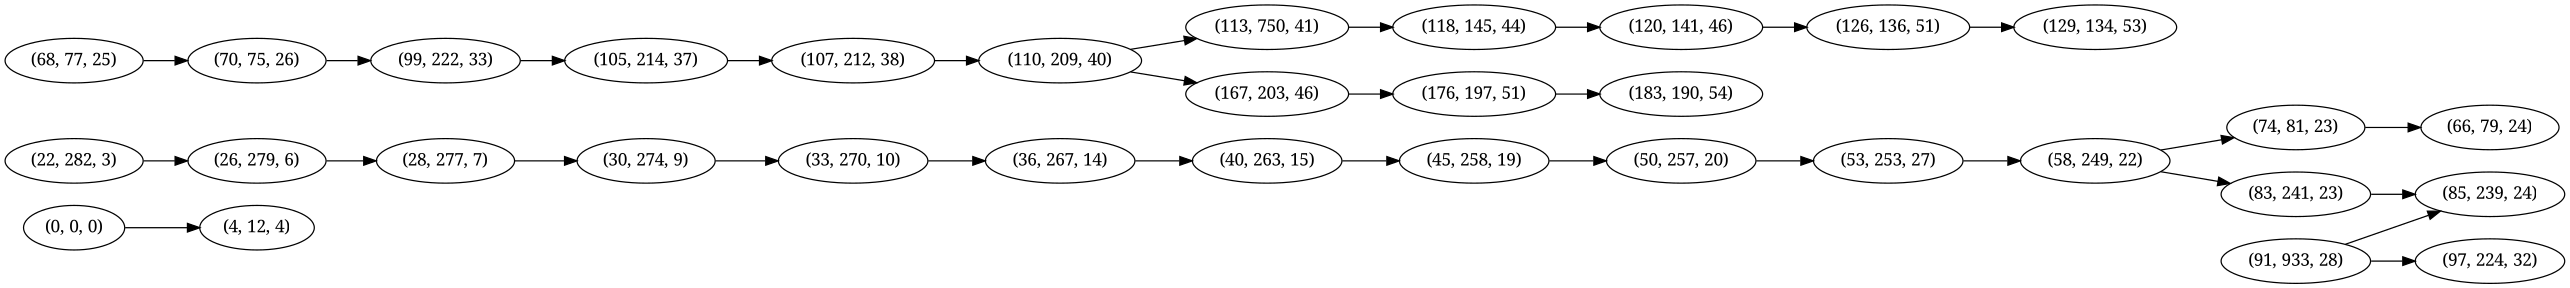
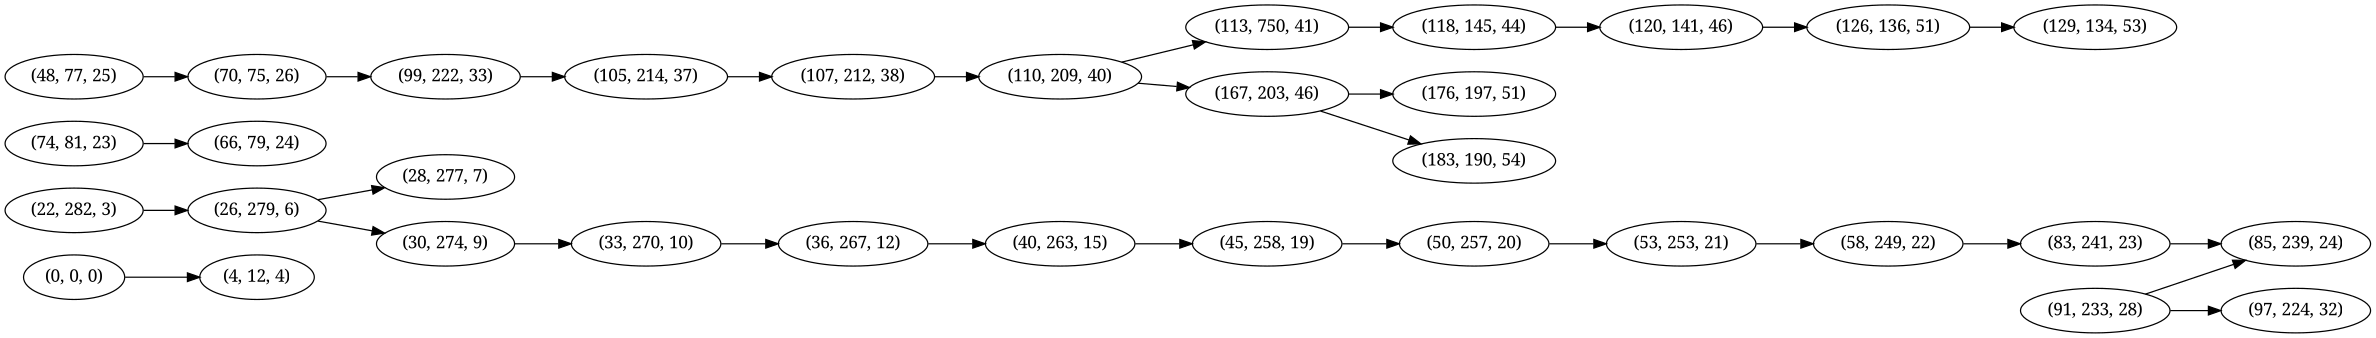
node "(68, 77, 25)": label "(68, 77, 25)" -> "(48, 77, 25)"
edge "(176, 197, 51)" -> "(183, 190, 54)": now "(167, 203, 46)" -> "(183, 190, 54)"
edge "(58, 249, 22)" -> "(74, 81, 23)": removed
edge "(28, 277, 7)" -> "(30, 274, 9)": now "(26, 279, 6)" -> "(30, 274, 9)"
node "(36, 267, 14)": label "(36, 267, 14)" -> "(36, 267, 12)"
node "(53, 253, 27)": label "(53, 253, 27)" -> "(53, 253, 21)"
node "(91, 933, 28)": label "(91, 933, 28)" -> "(91, 233, 28)"
